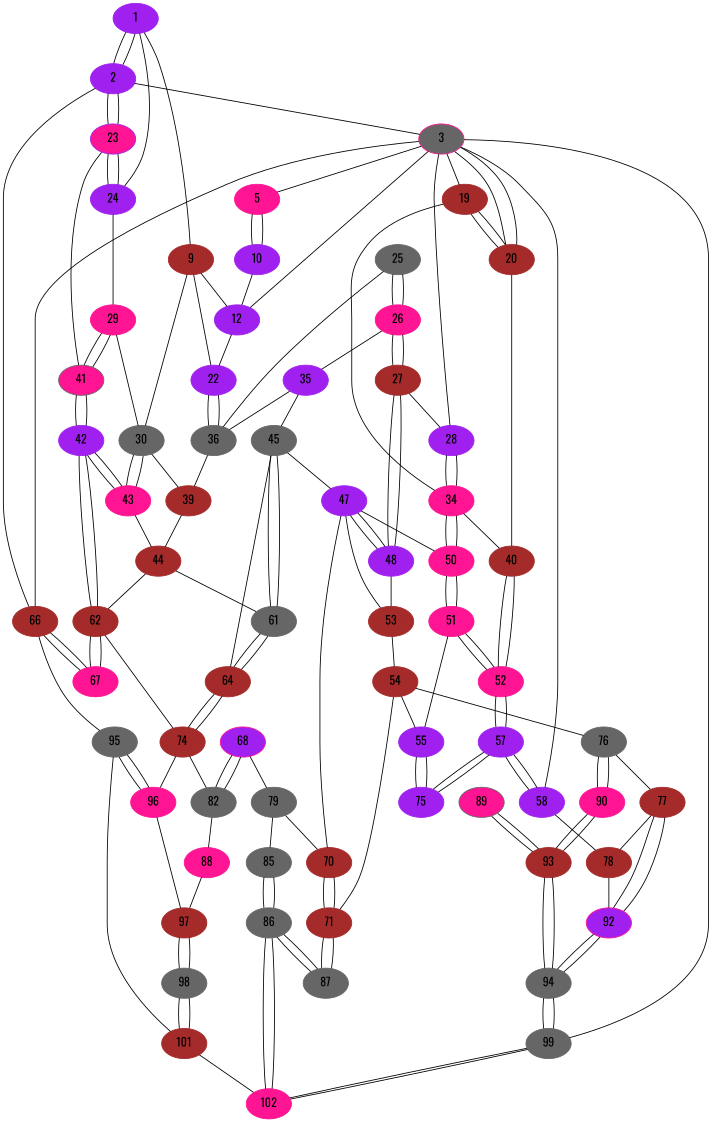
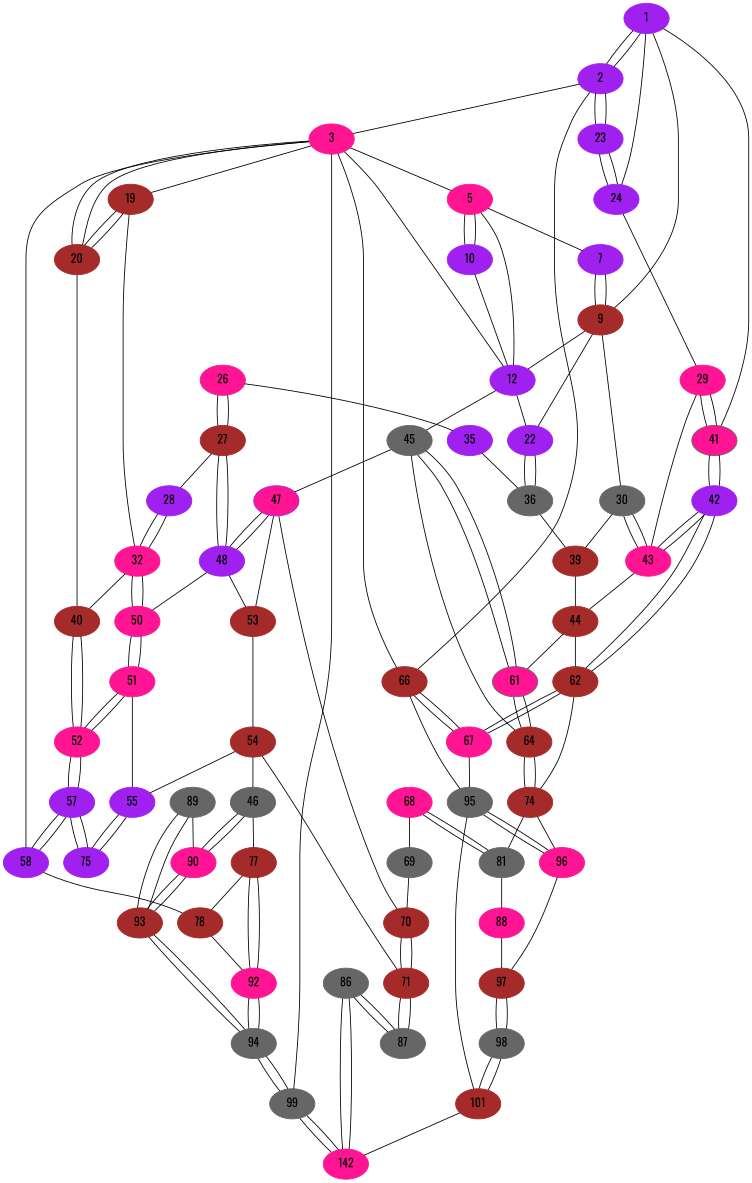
node "23": fillcolor deeppink -> purple
node "3": fillcolor gray40 -> deeppink
edge "23" -- "41": now "1" -- "41"
node "25": removed
node "7": added
edge "5" -- "12": added
edge "3" -- "28": removed
edge "29" -- "30": now "29" -- "43"
edge "35" -- "45": now "12" -- "45"
node "47": fillcolor purple -> deeppink
node "34": label "34" -> "32"
edge "47" -- "50": now "48" -- "50"
node "61": fillcolor gray40 -> deeppink
node "68": fillcolor purple -> deeppink
node "76": label "76" -> "46"
edge "67" -- "95": added
node "82": label "82" -> "81"
node "79": label "79" -> "69"
node "89": fillcolor deeppink -> gray40
edge "89" -- "90": added
node "85": removed
node "92": fillcolor purple -> deeppink
node "102": label "102" -> "142"
